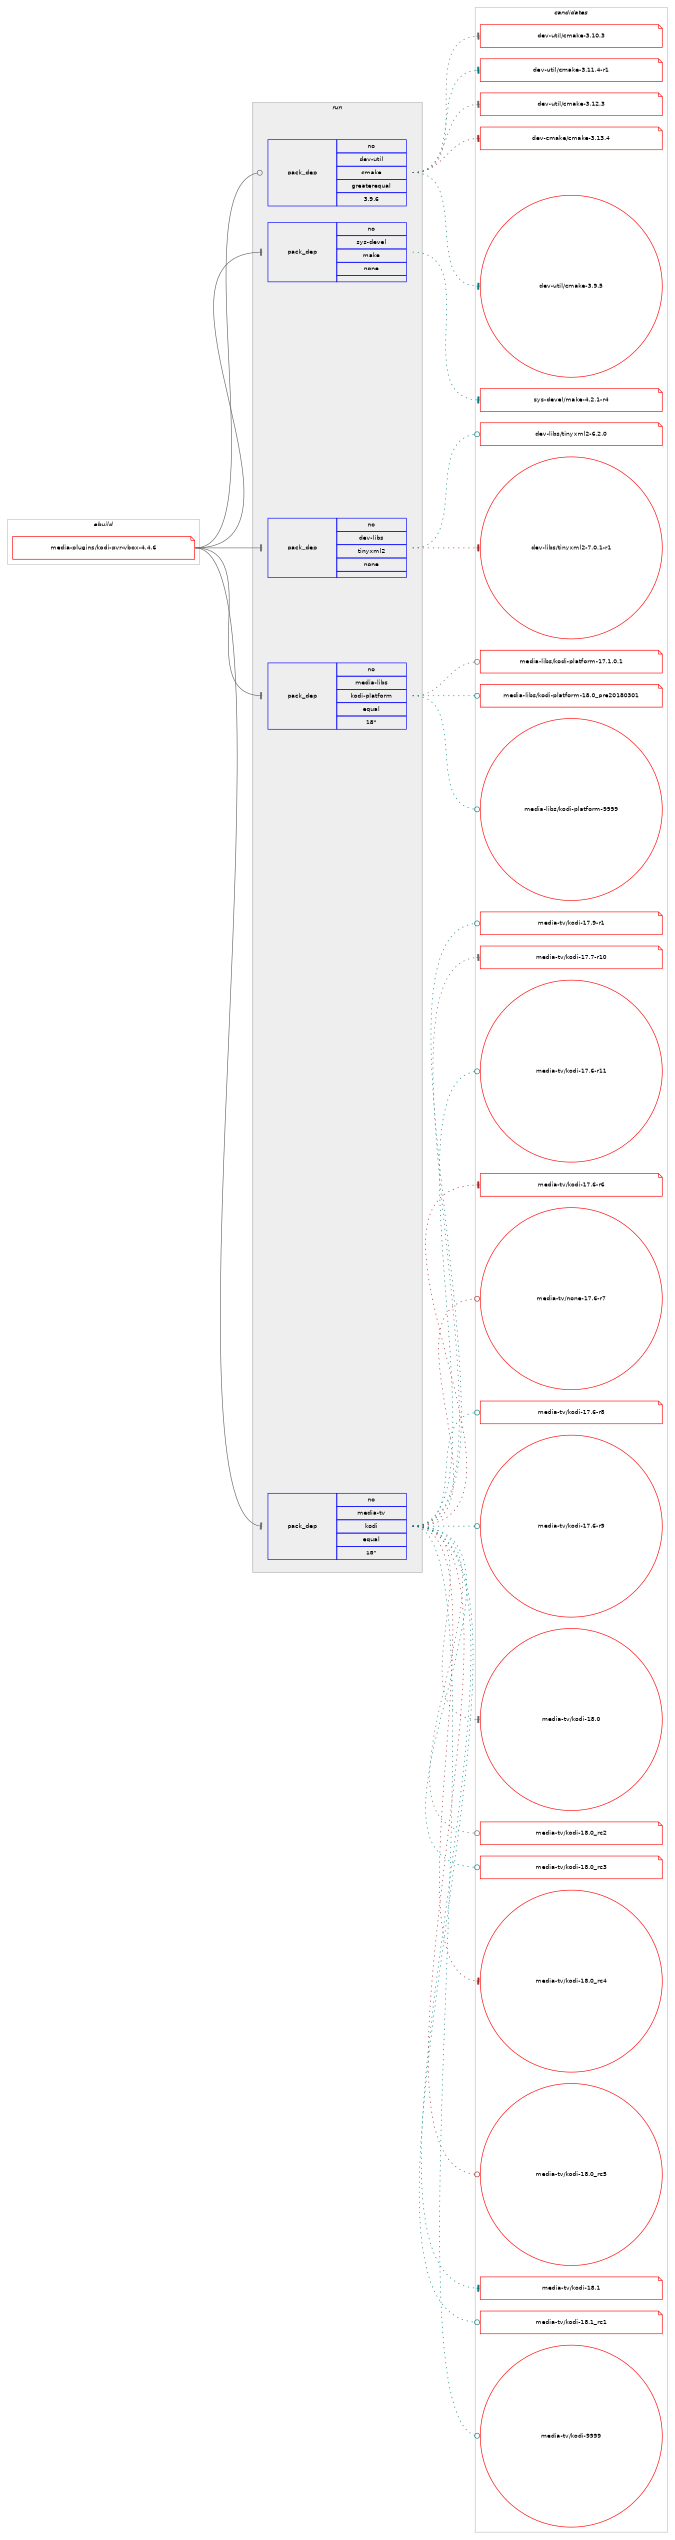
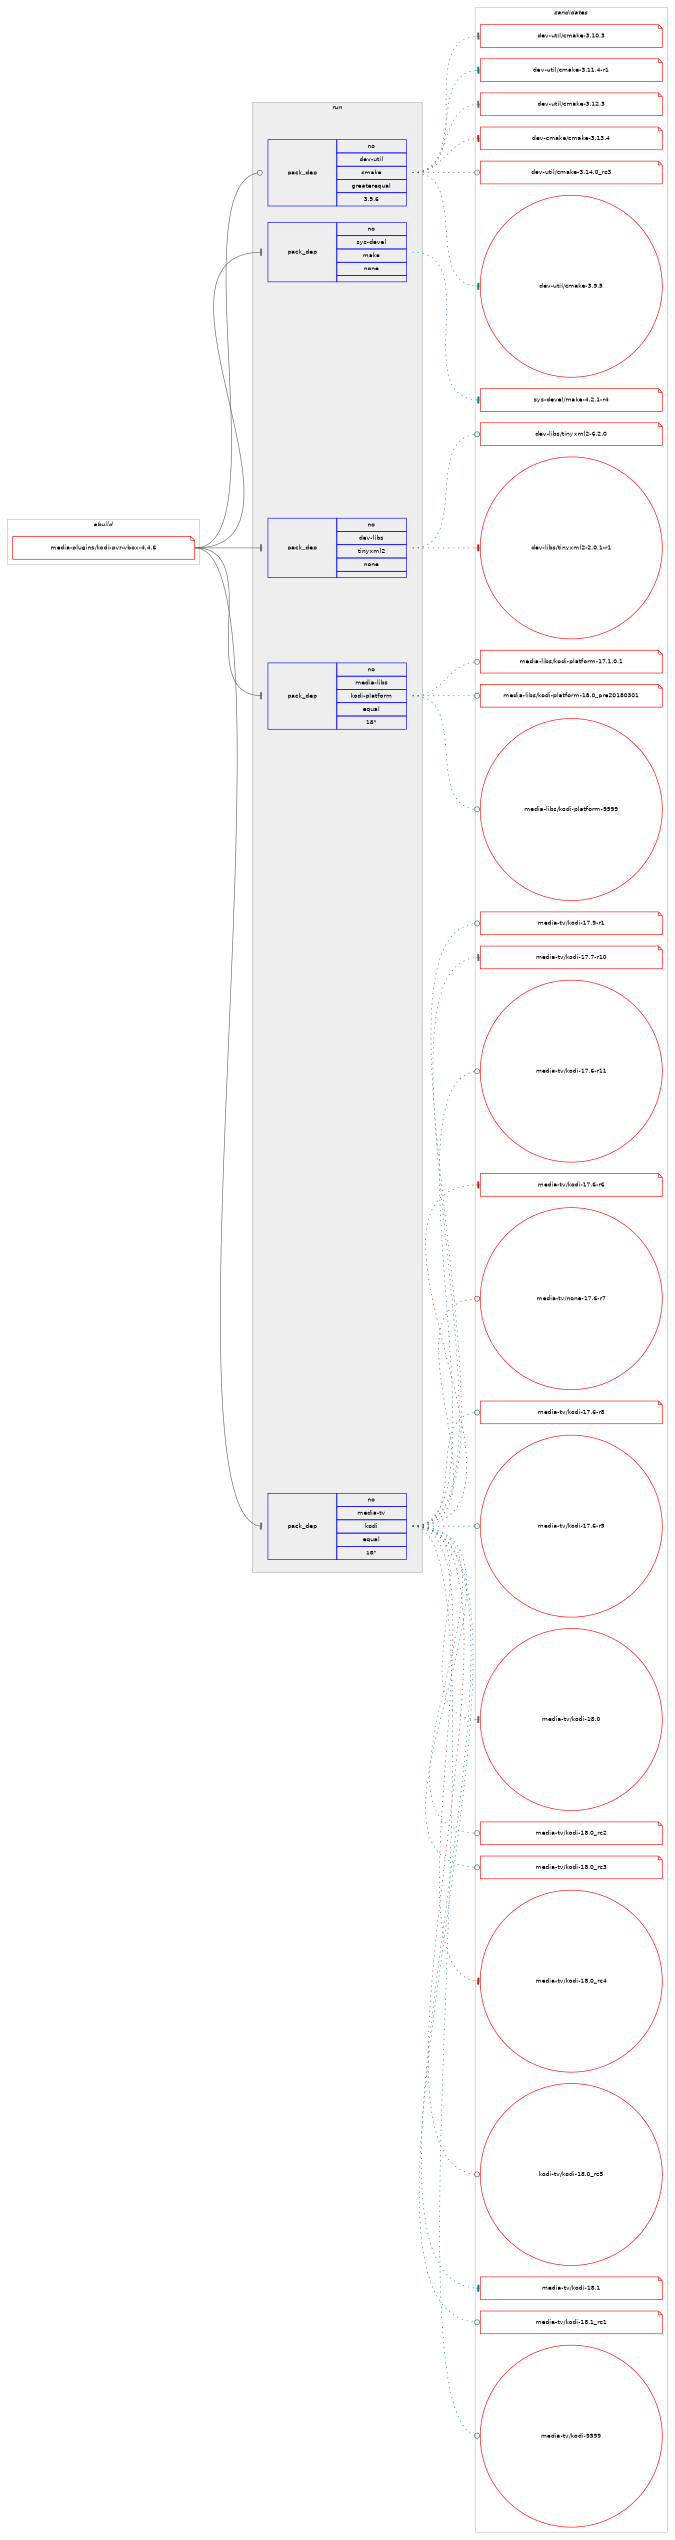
node "dev-util/cmake-3.14.0_rc3": added
node "dev-libs/tinyxml2-7.0.1-r1": label "dev-libs/tinyxml2-7.0.1-r1" -> "dev-libs/tinyxml2-2.0.1-r1"
node "media-tv/kodi-18.0_rc5": label "media-tv/kodi-18.0_rc5" -> "kodi-tv/kodi-18.0_rc5"
